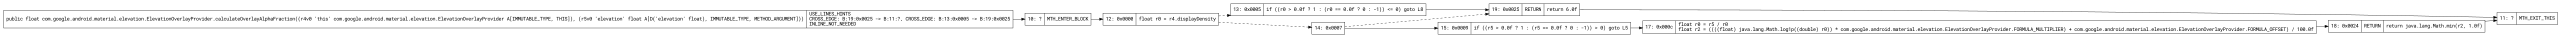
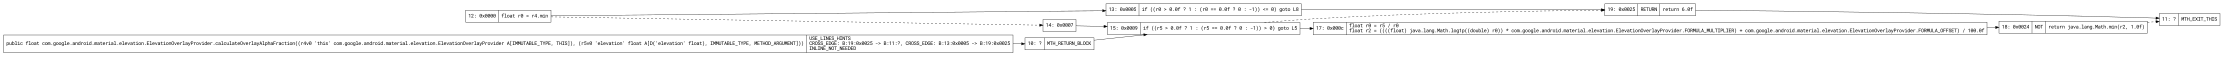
edge "12: 0x0000" -> "13: 0x0005": style dashed -> solid
node "10: ?": text "MTH_ENTER_BLOCK" -> "MTH_RETURN_BLOCK"
edge "10: ?" -> "12: 0x0000": now "10: ?" -> "15: 0x0009"
node "12: 0x0000": text "float r0 = r4.displayDensity" -> "float r0 = r4.min"
edge "14: 0x0007" -> "19: 0x0025": now "15: 0x0009" -> "19: 0x0025"
edge "18: 0x0024" -> "11: ?": style solid -> dashed
node "18: 0x0024": text "RETURN" -> "NOT"
